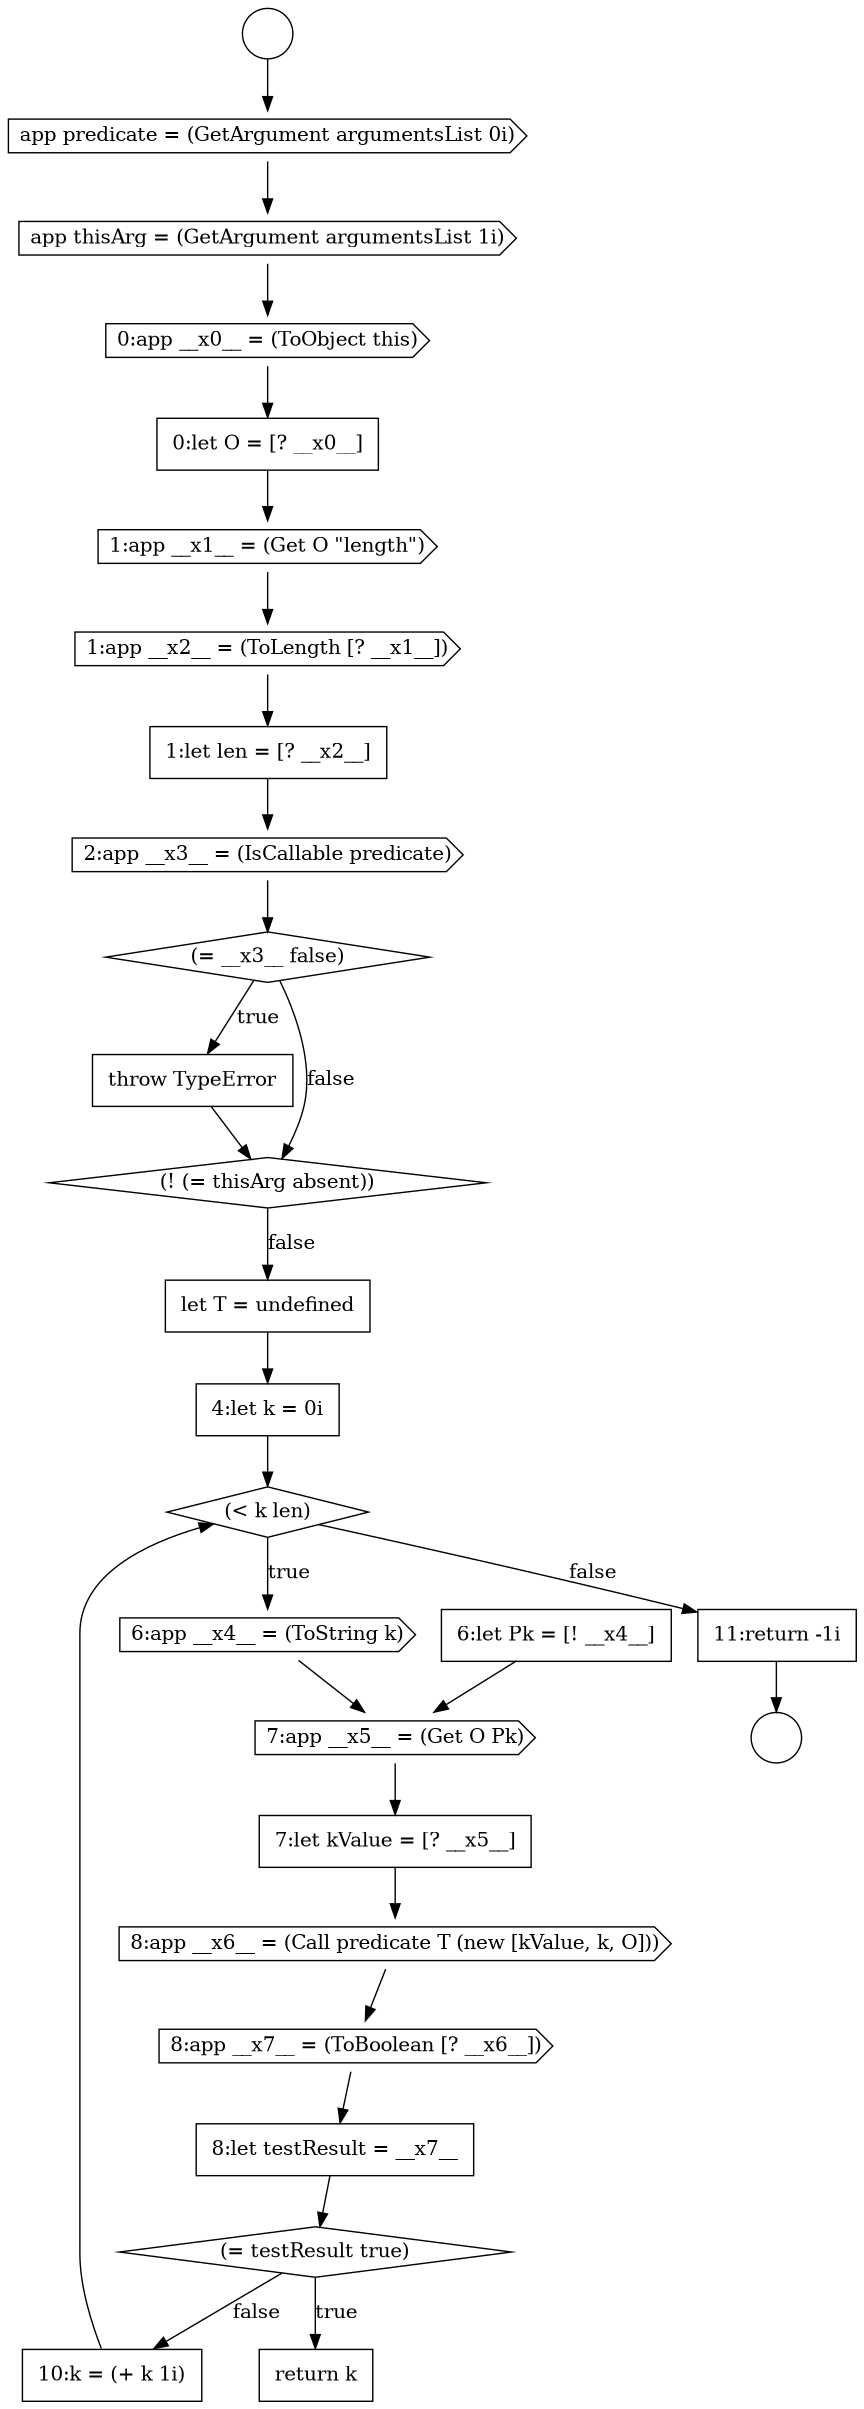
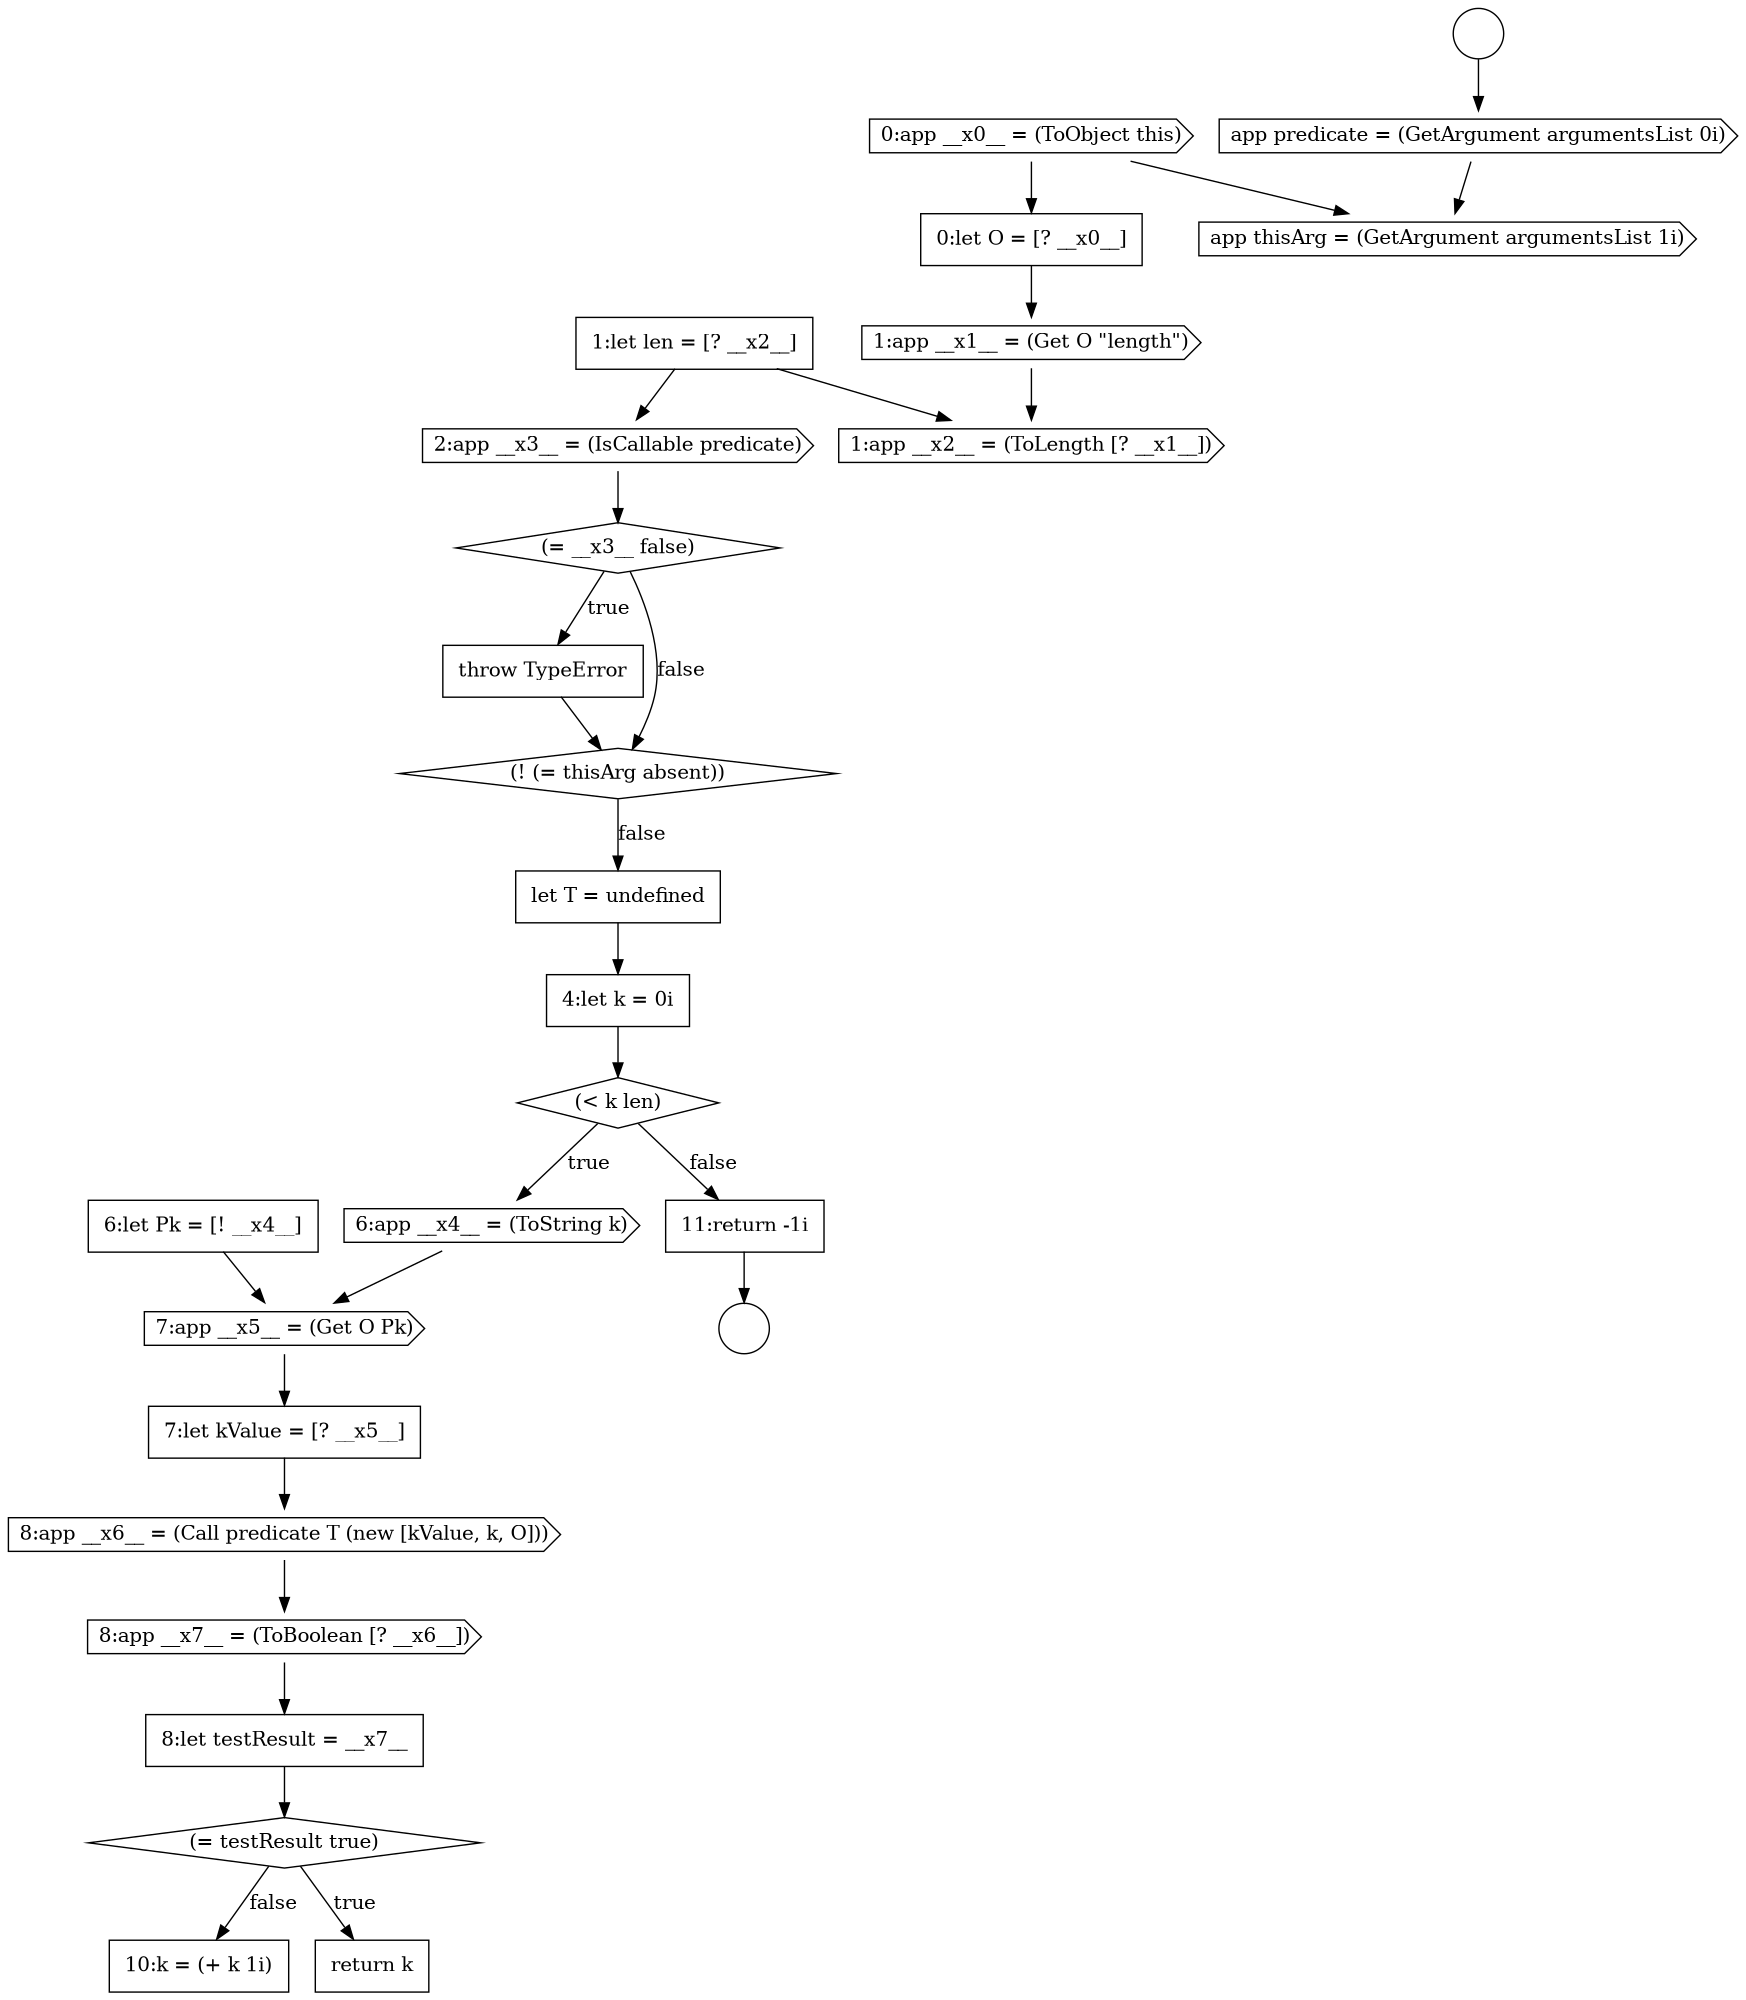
edge "app thisArg = (GetArgument argumentsList 1i)" -> "0:app __x0__ = (ToObject this)": reversed
edge "1:app __x2__ = (ToLength [? __x1__])" -> "1:let len = [? __x2__]": reversed
edge "10:k = (+ k 1i)" -> "(< k len)": removed
